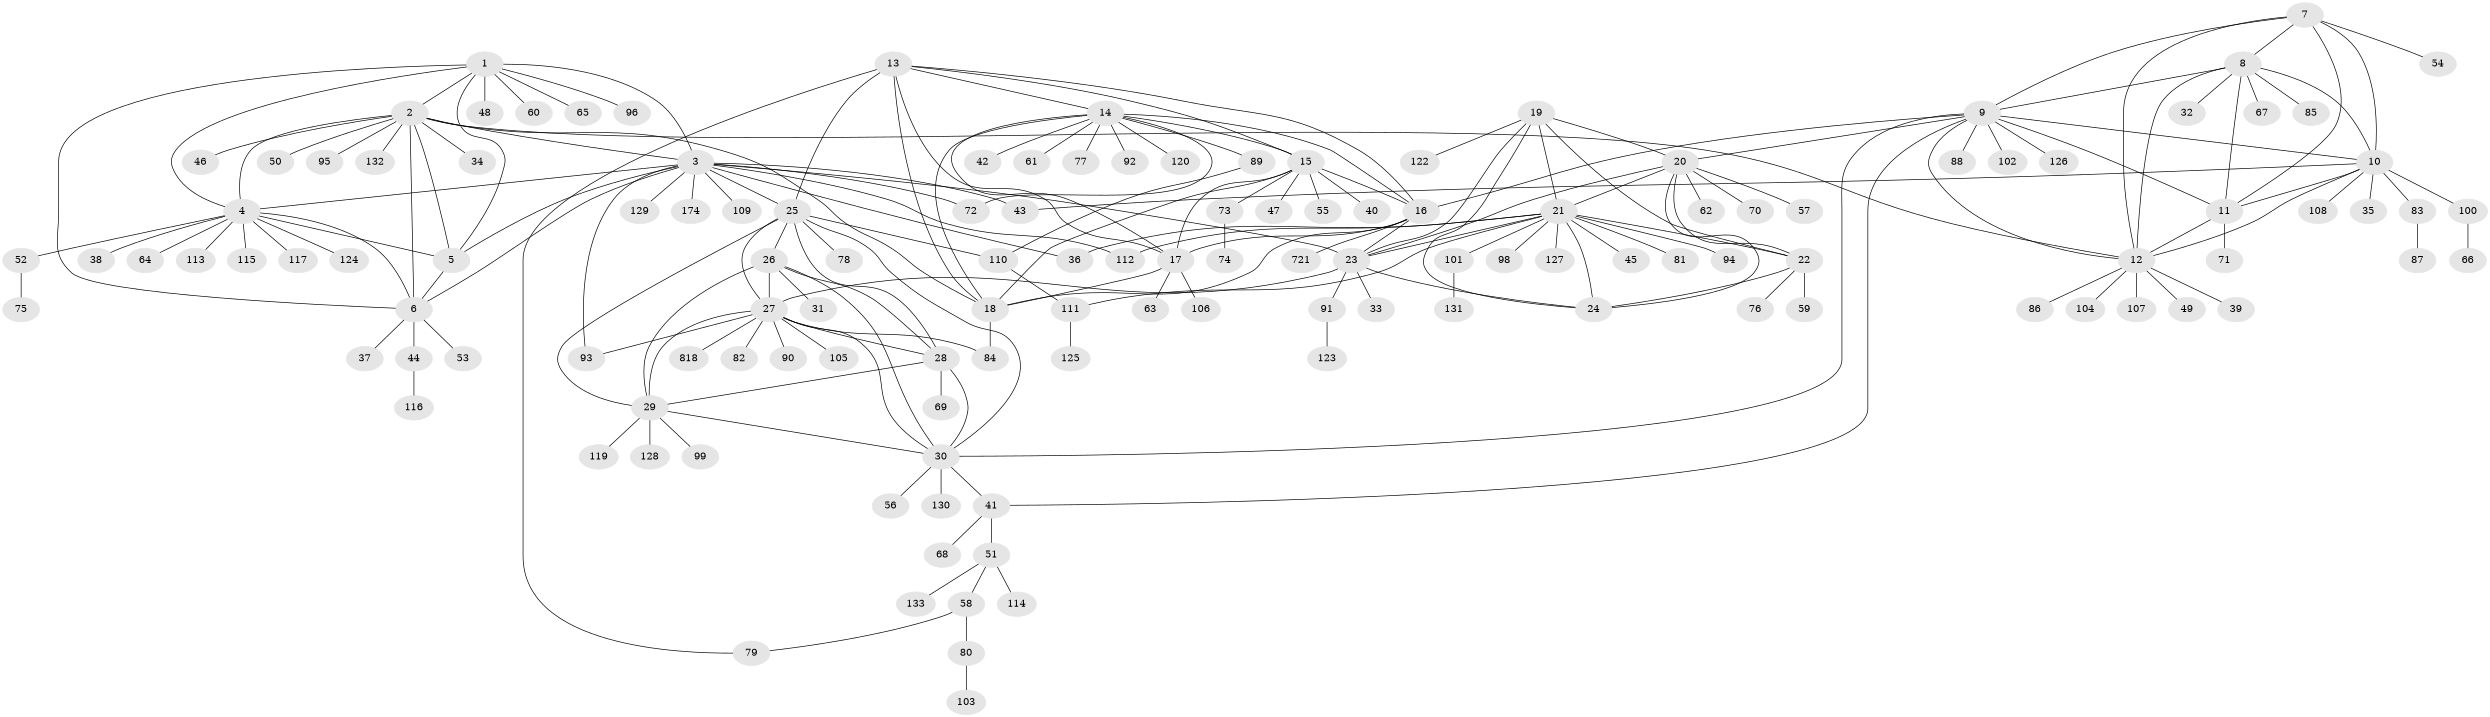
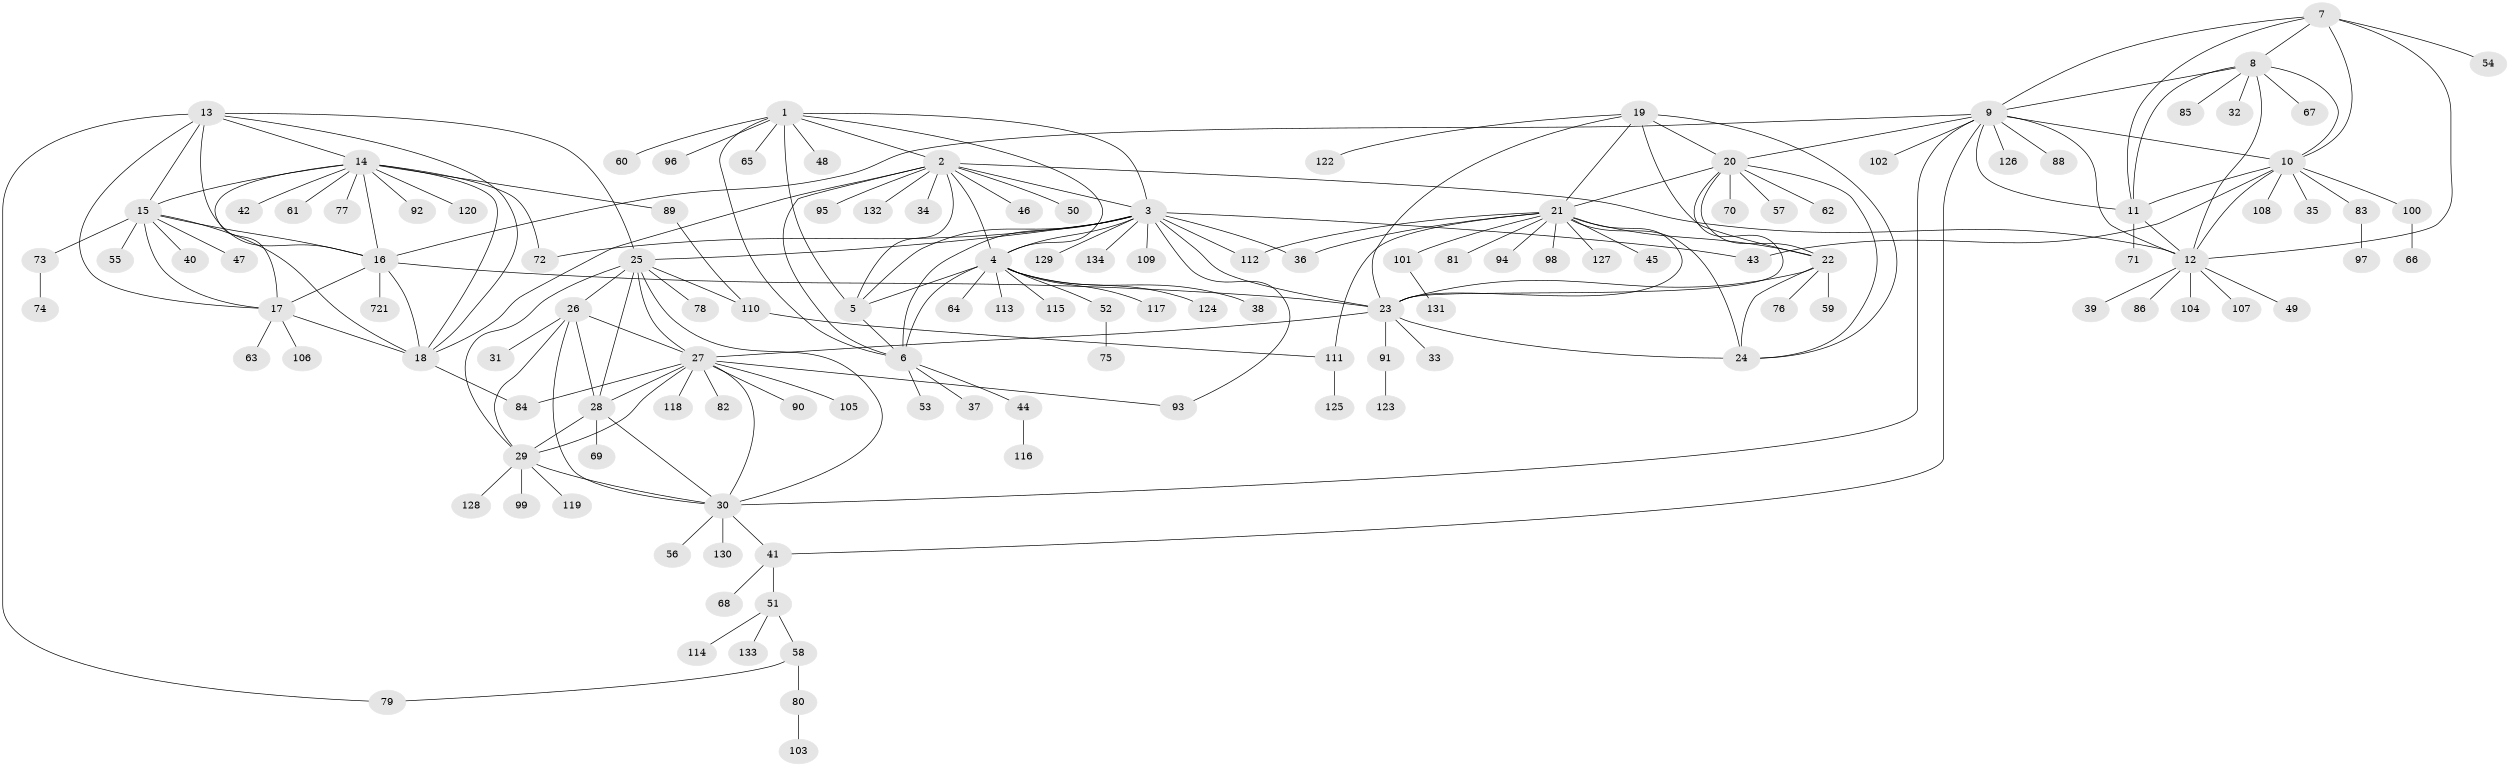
node "174": label "174" -> "134"
node "87": label "87" -> "97"
edge "22" -- "23": added
node "818": label "818" -> "118"
